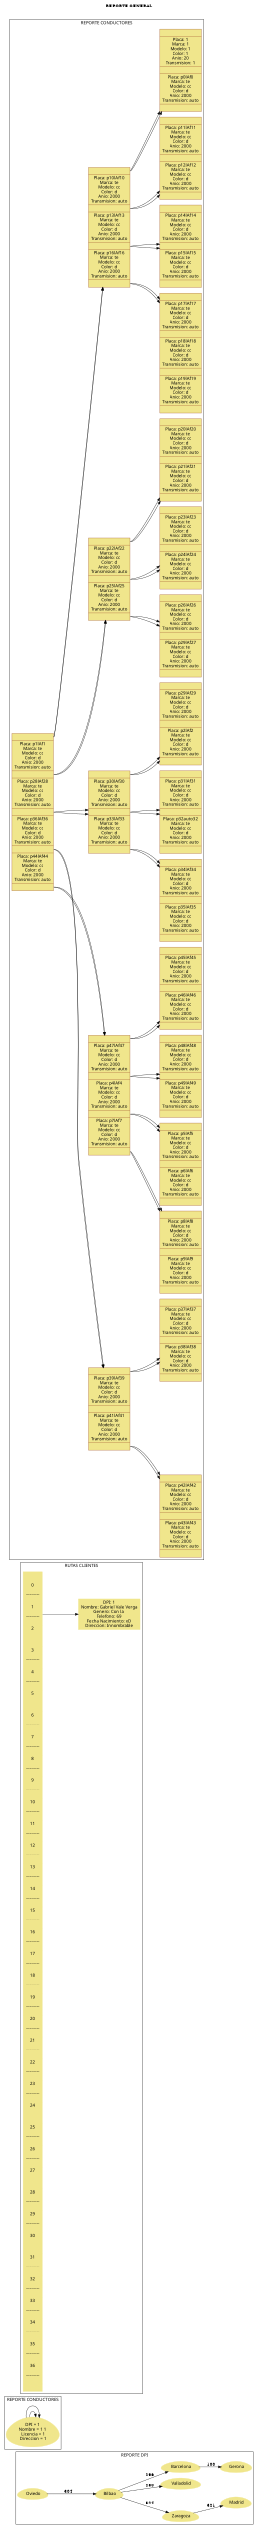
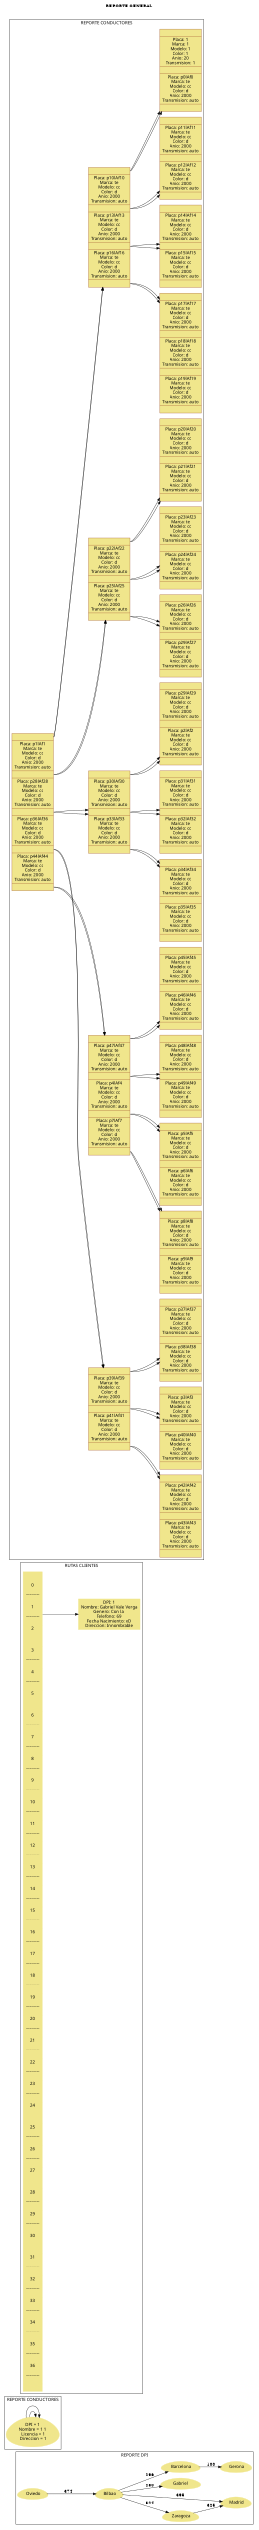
node "Placa: p31lAf31": text "Placa: p32auto32" -> "Placa: p32lAf32"
node "Placa: p3lAf3": added
node "Valladolid": label "Valladolid" -> "Gabriel"
edge "Oviedo" -> "Bilbao": label "304" -> "374"
edge "Bilbao" -> "Madrid": added, label "395"
edge "Zaragoza" -> "Madrid": label "321" -> "325"
